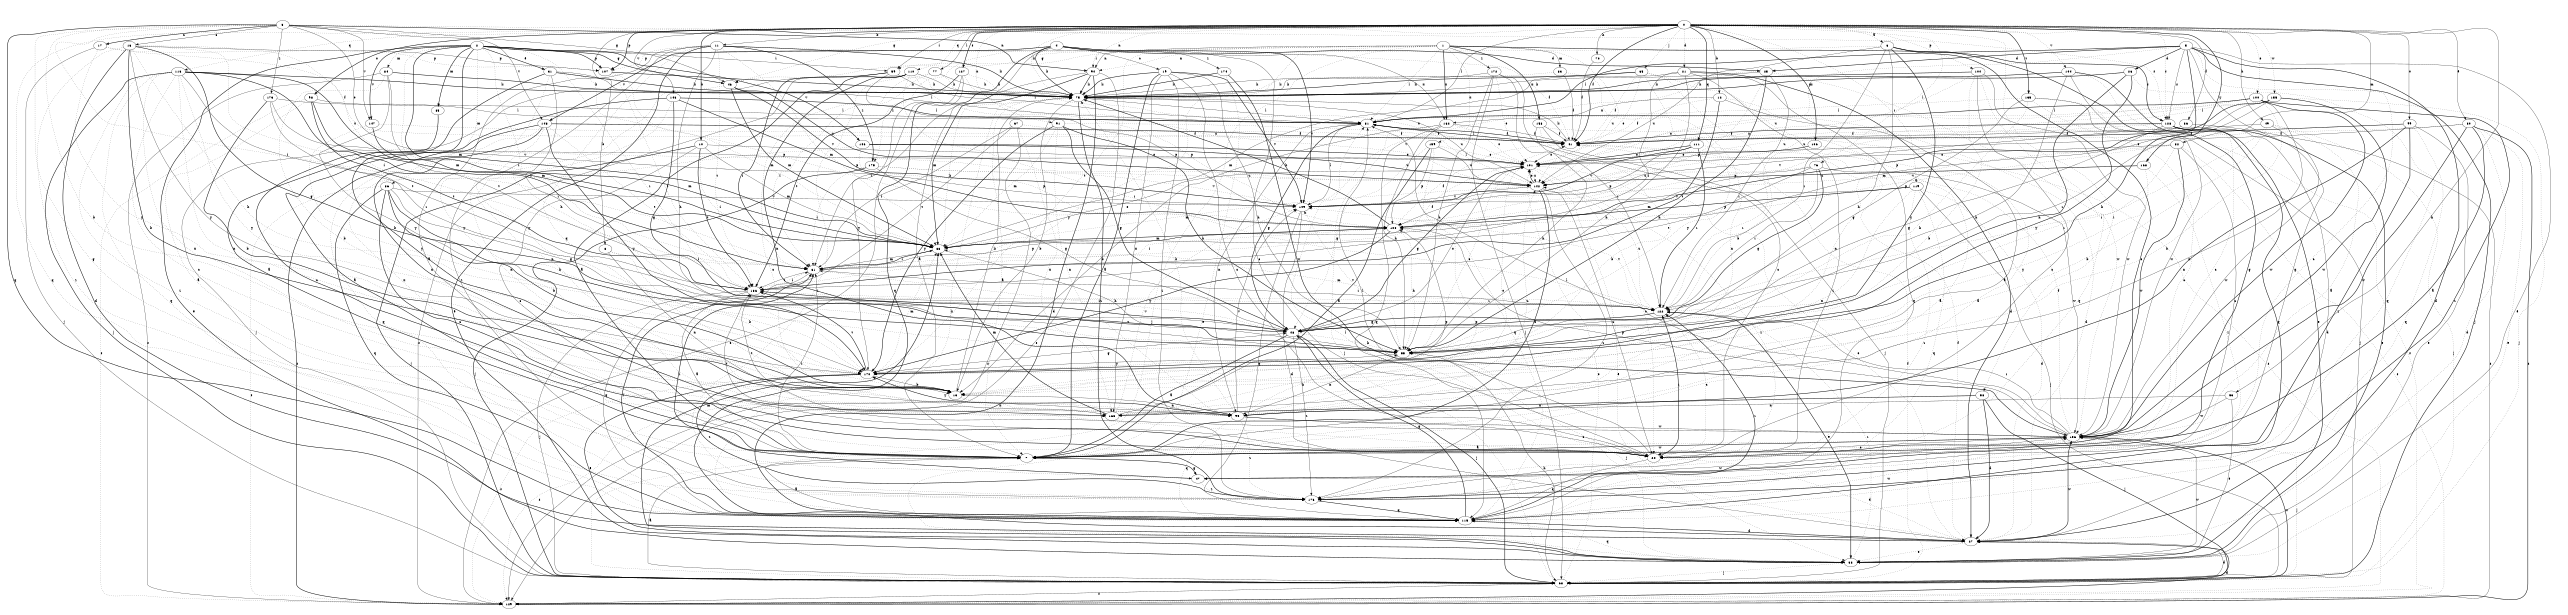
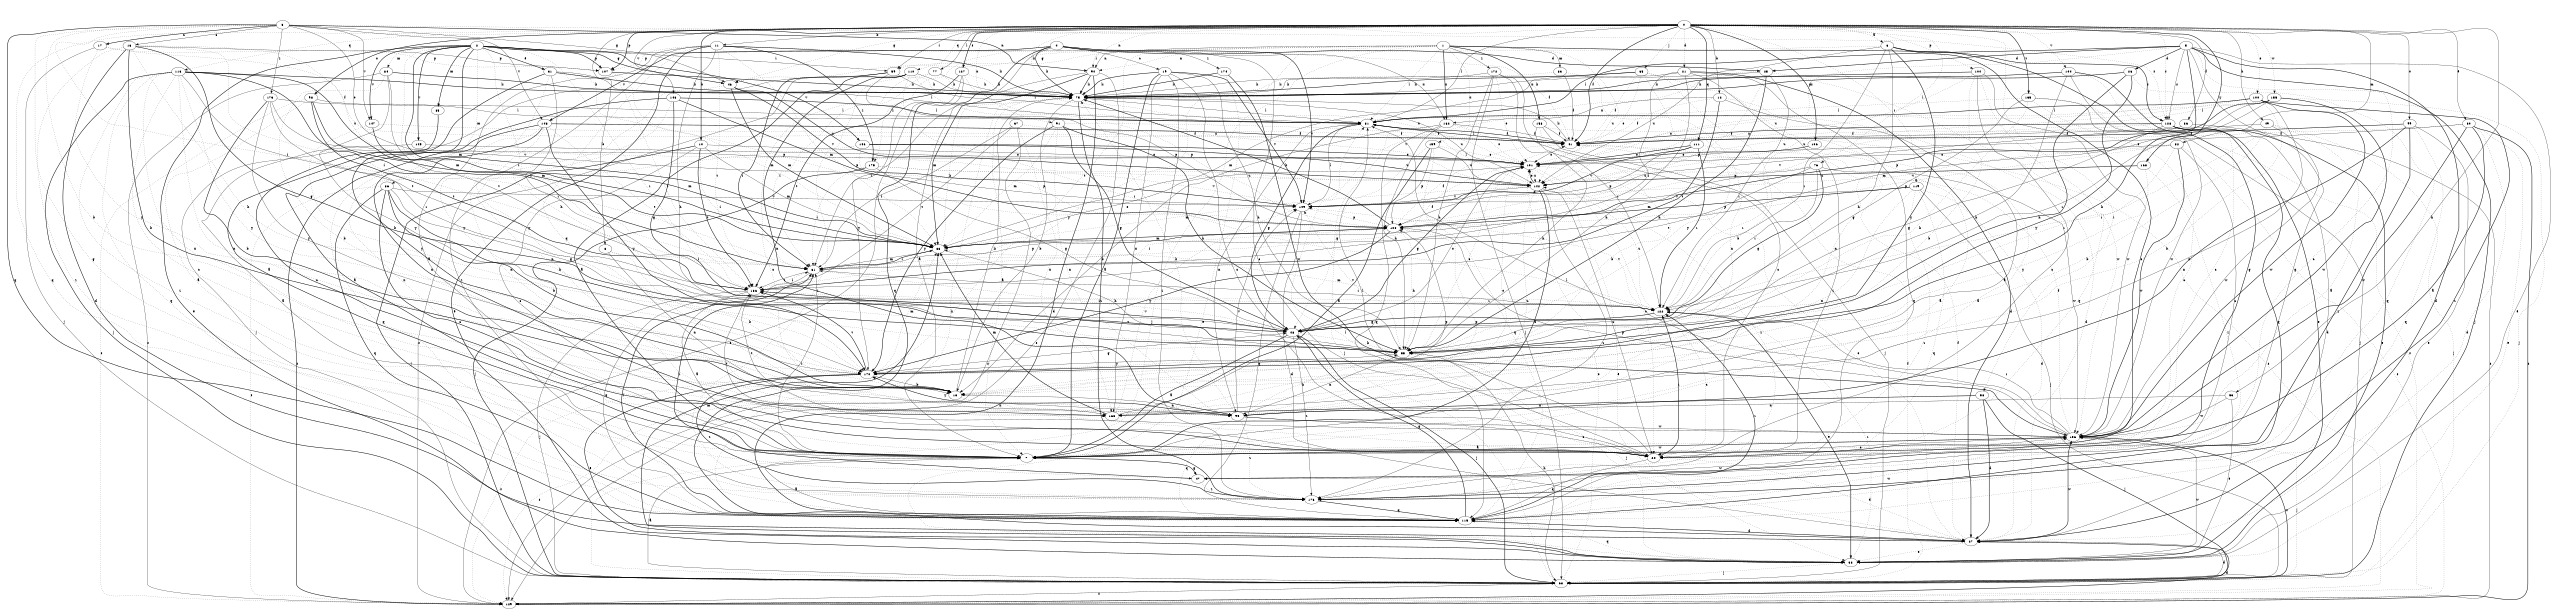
node "70": removed
node "145": added
edge "149" -> "108": added, label "p"
edge "16" -> "170": now "173" -> "170"
